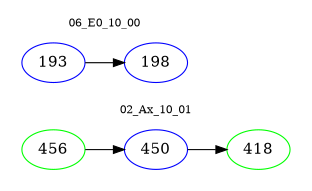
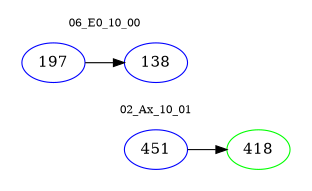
node "193": label "193" -> "197"
node "198": label "198" -> "138"
node "456": removed
node "450": label "450" -> "451"
